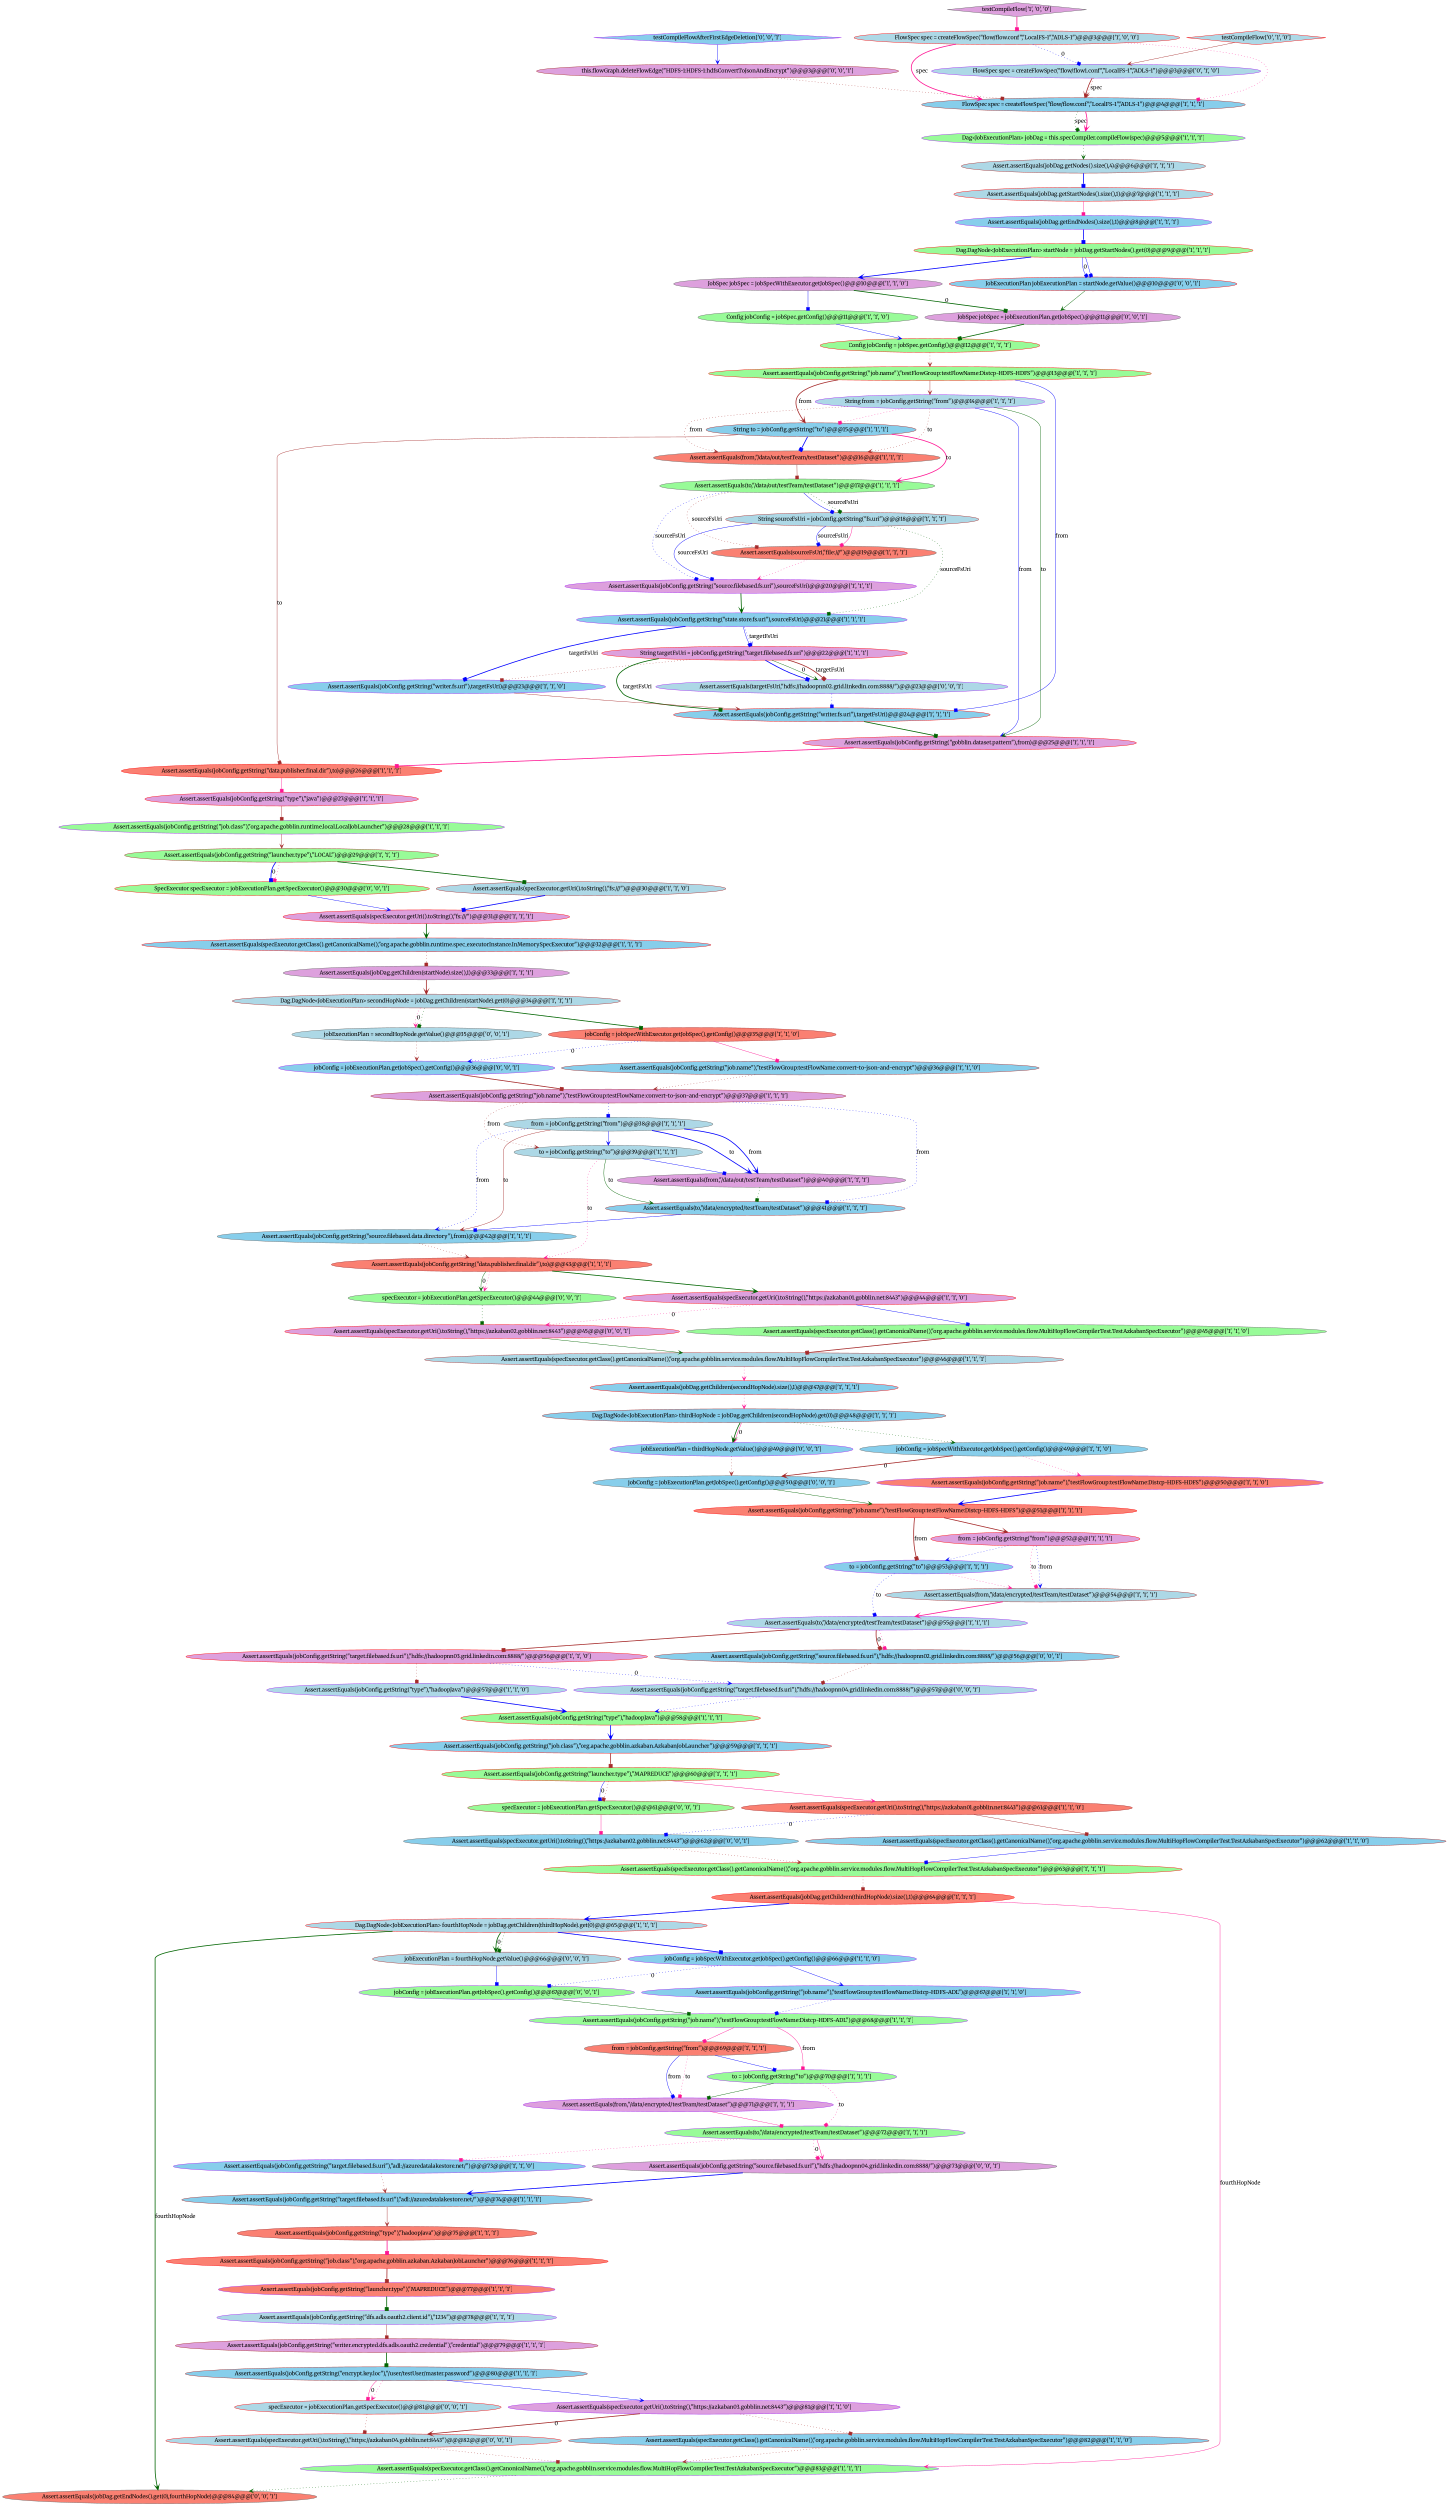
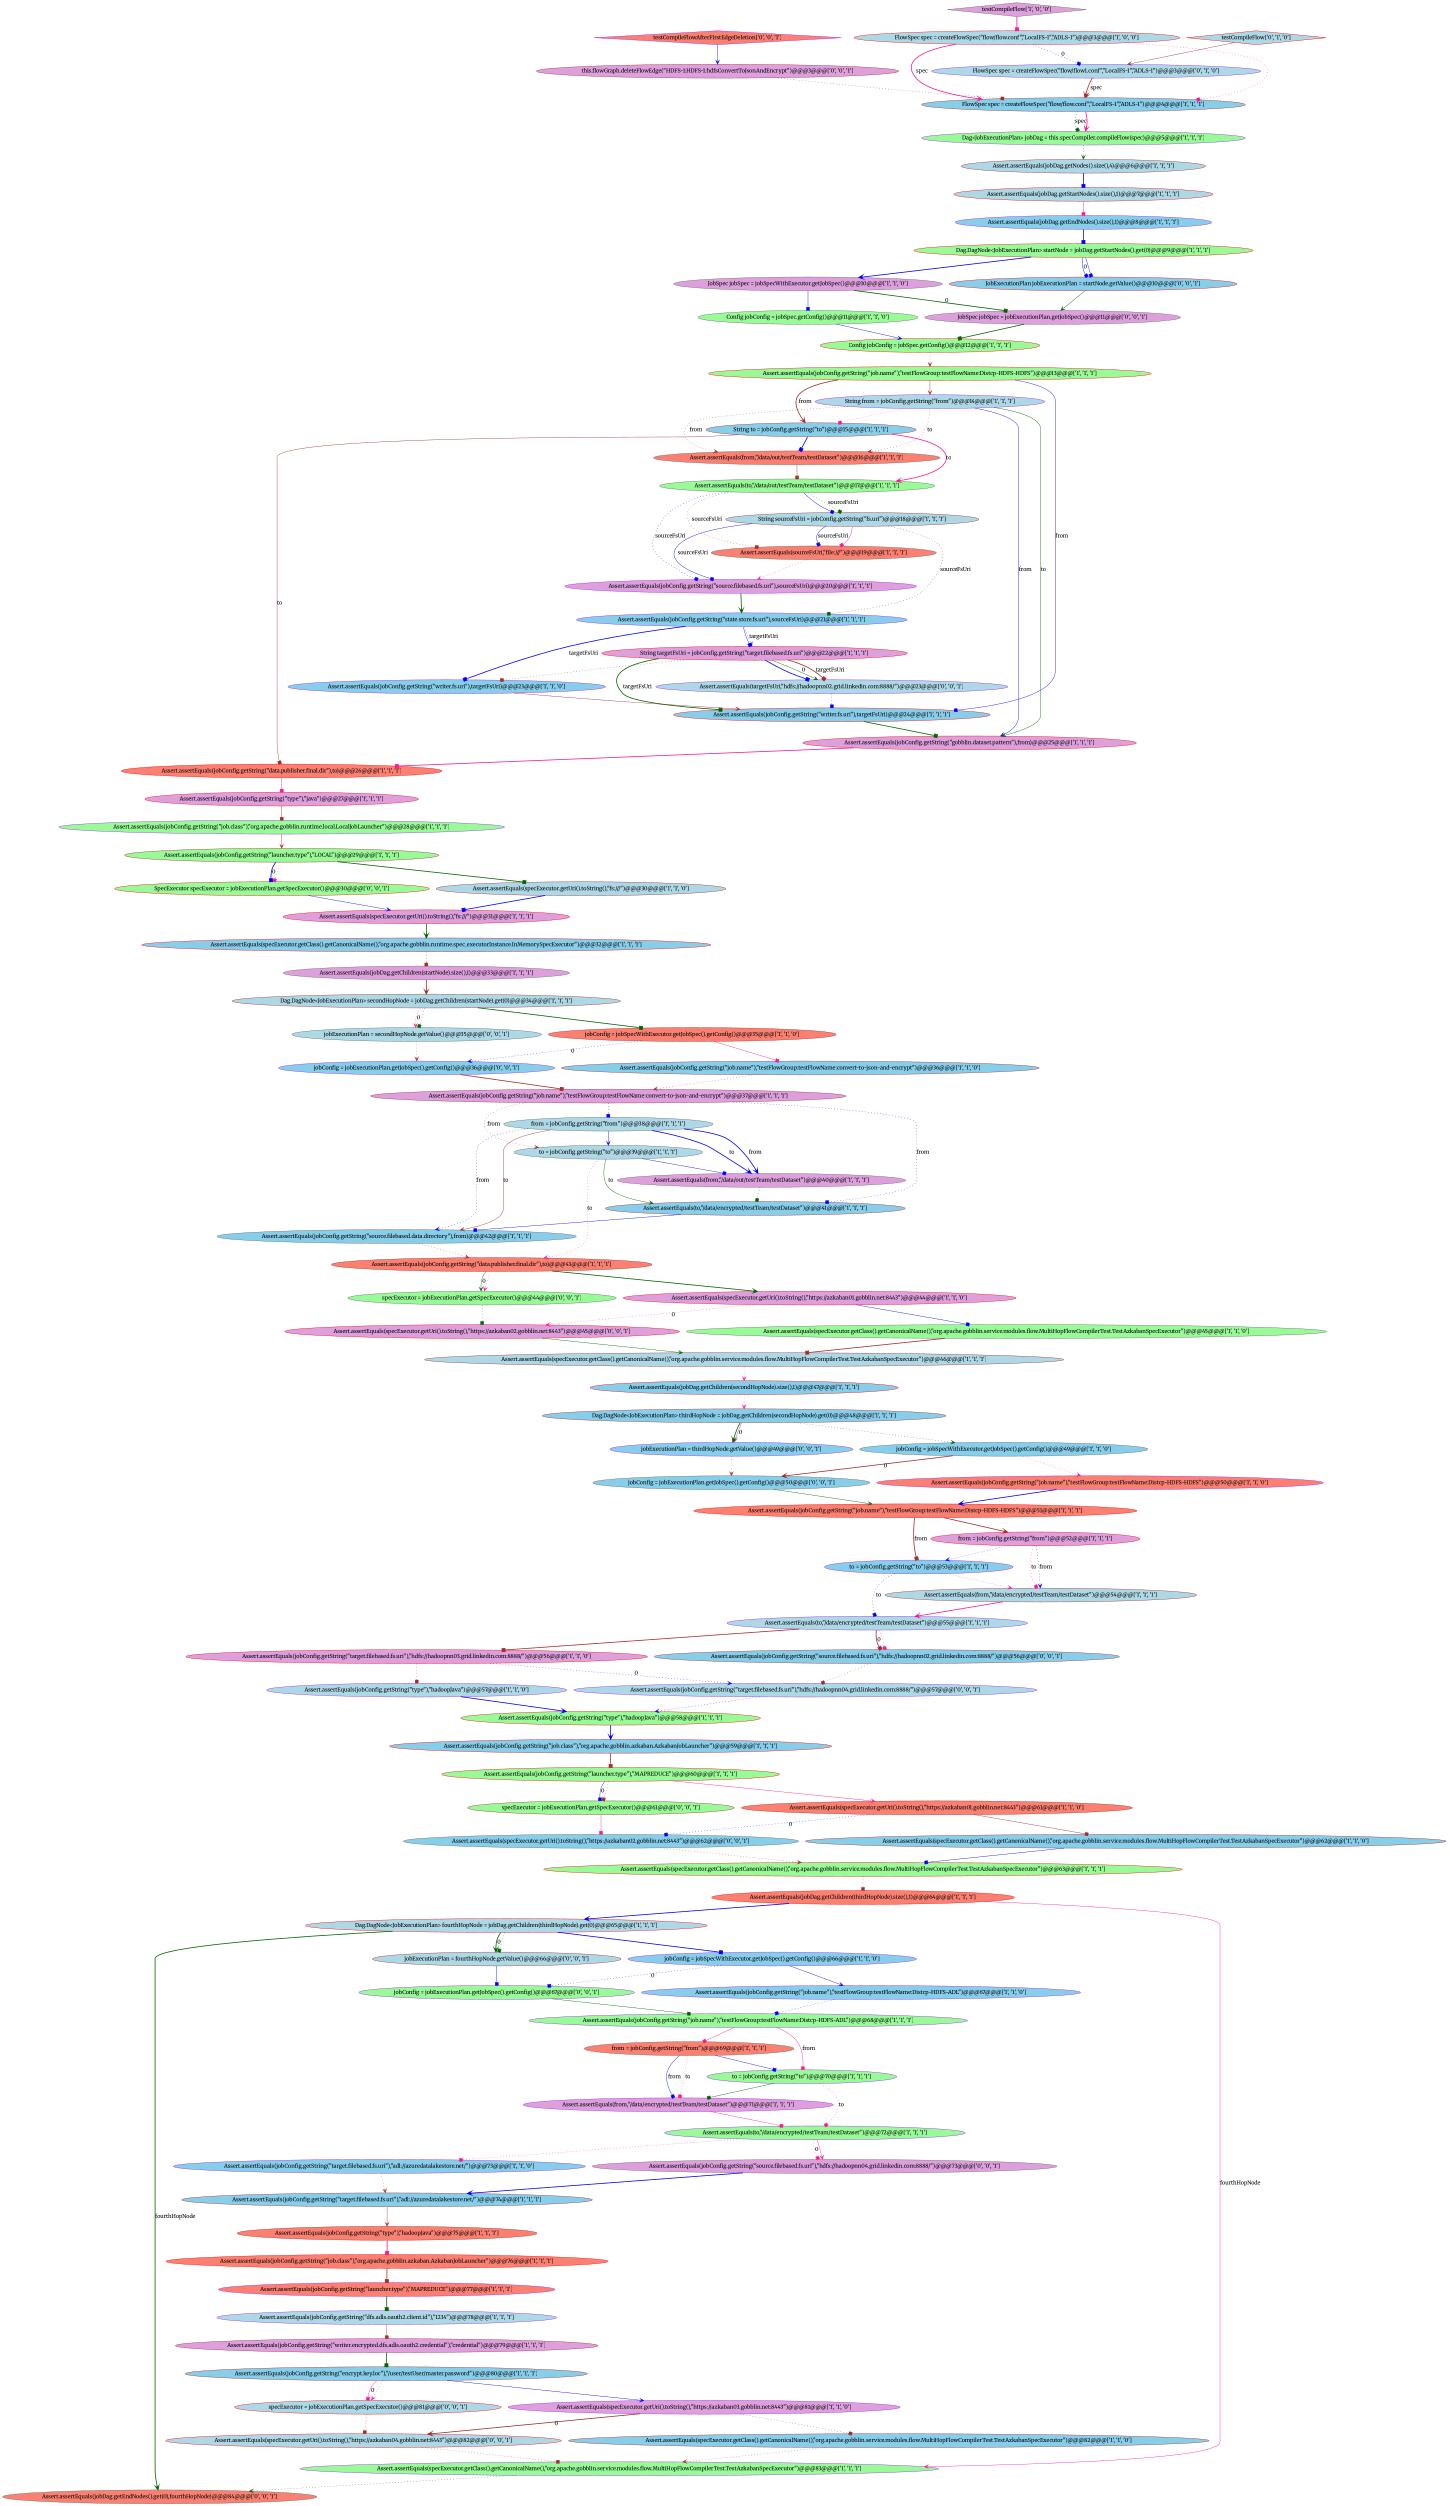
node "testCompileFlowAfterFirstEdgeDeletion['0', '0', '1']": fillcolor skyblue -> salmon
